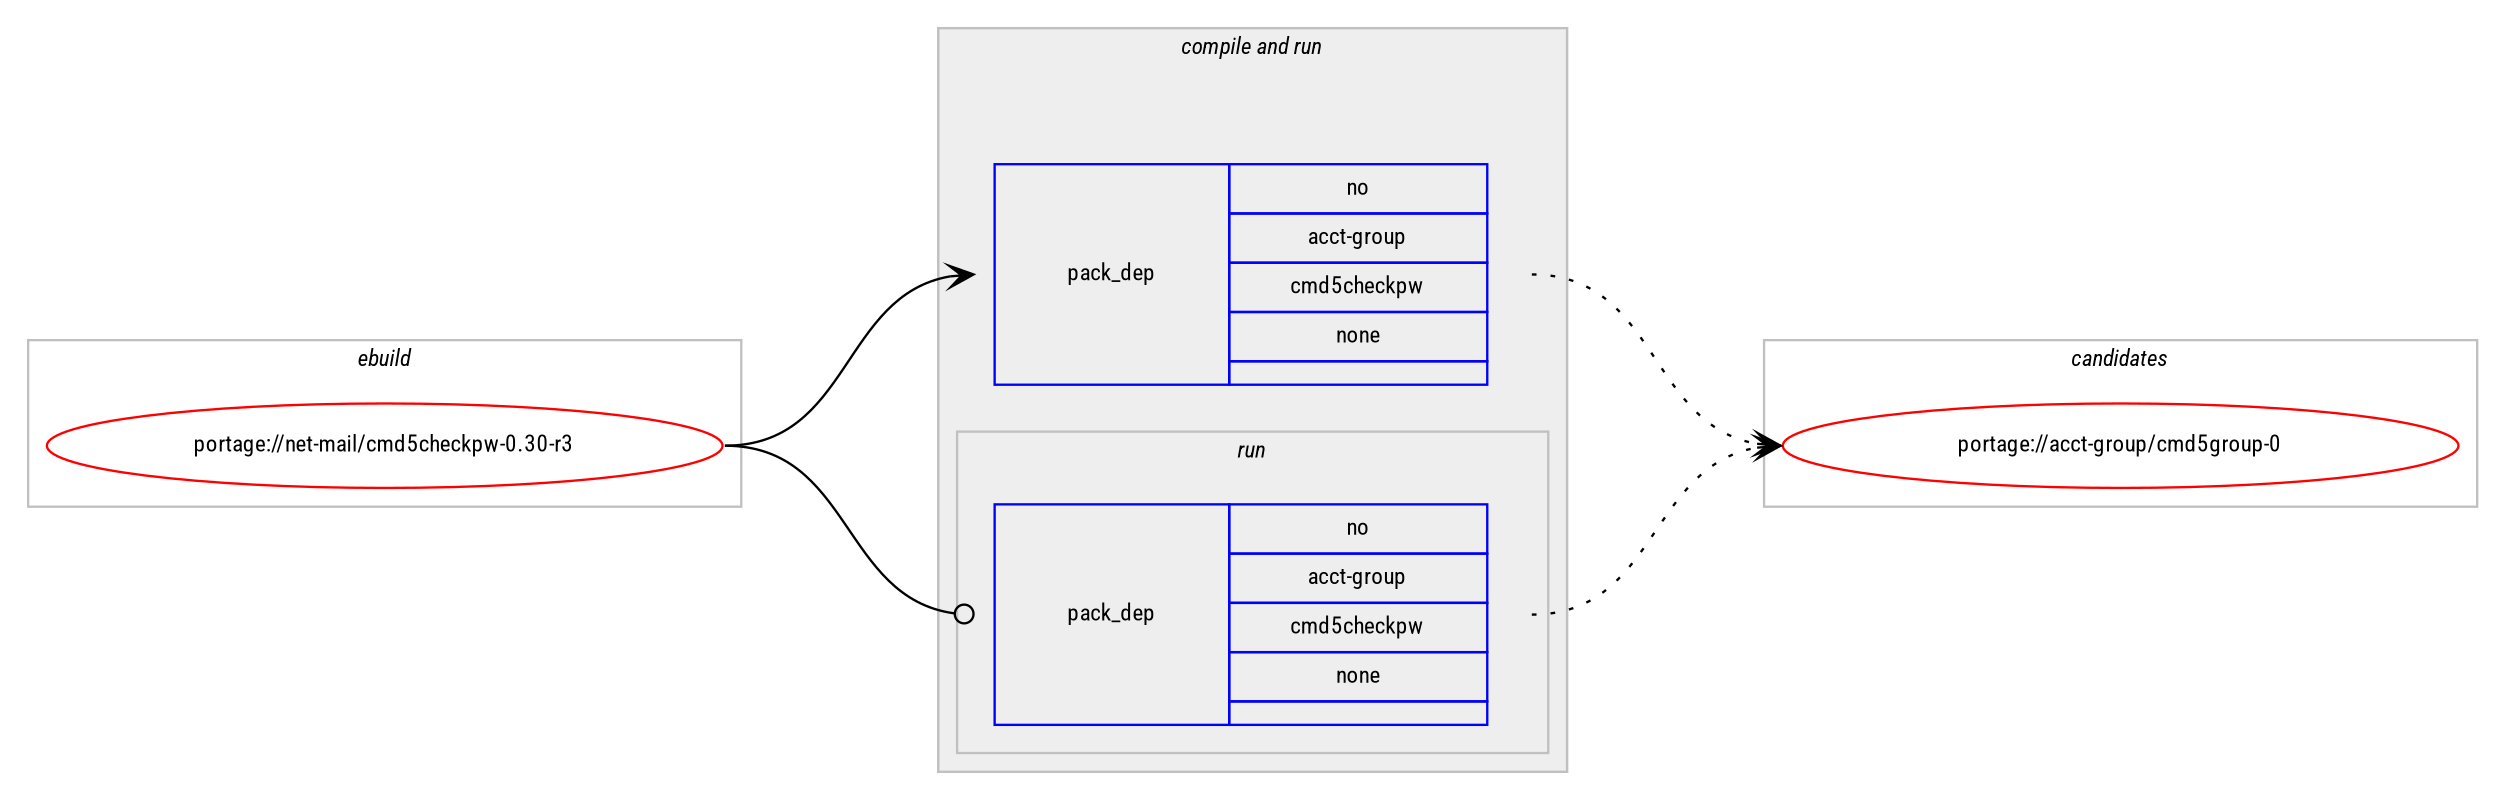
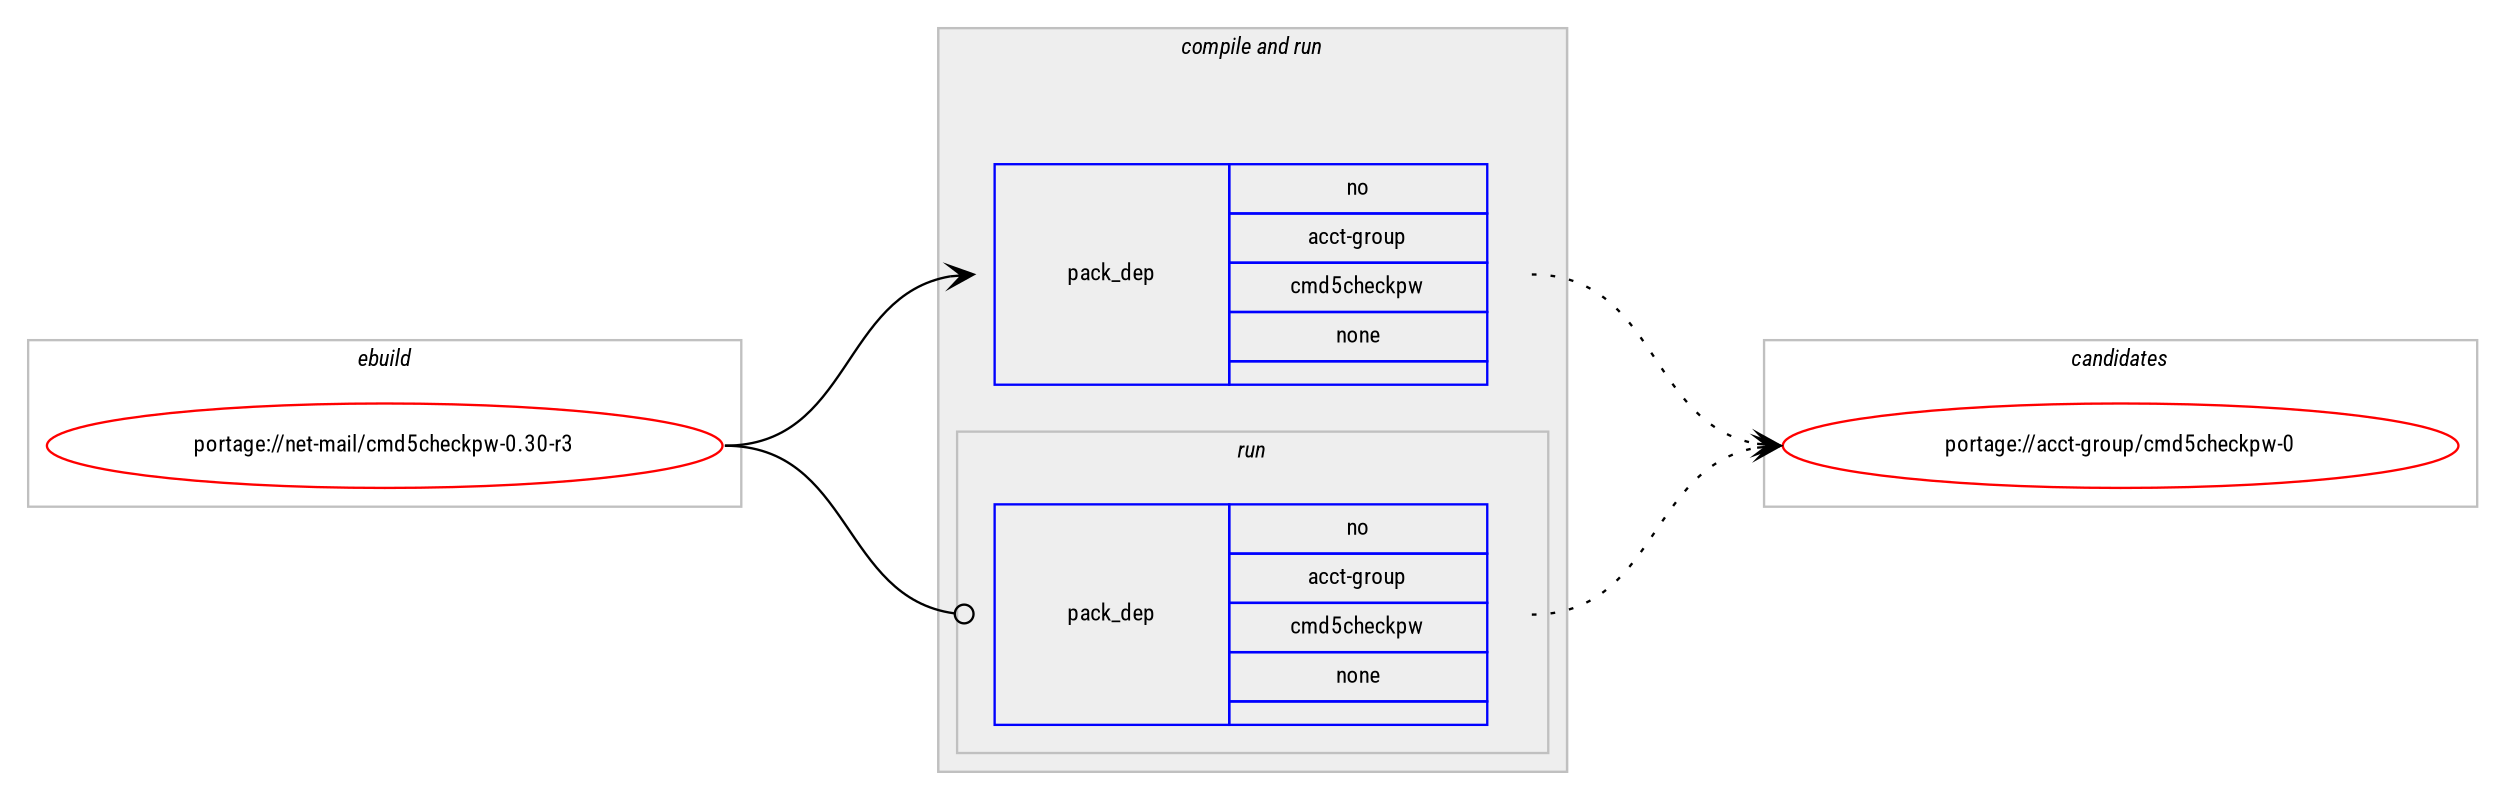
node "portage://acct-group/cmd5group-0": label "portage://acct-group/cmd5group-0" -> "portage://acct-group/cmd5checkpw-0"
